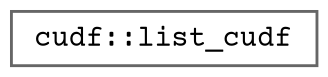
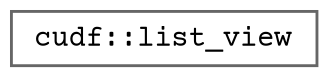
node "cudf::list_cudf": label "cudf::list_cudf" -> "cudf::list_view"
